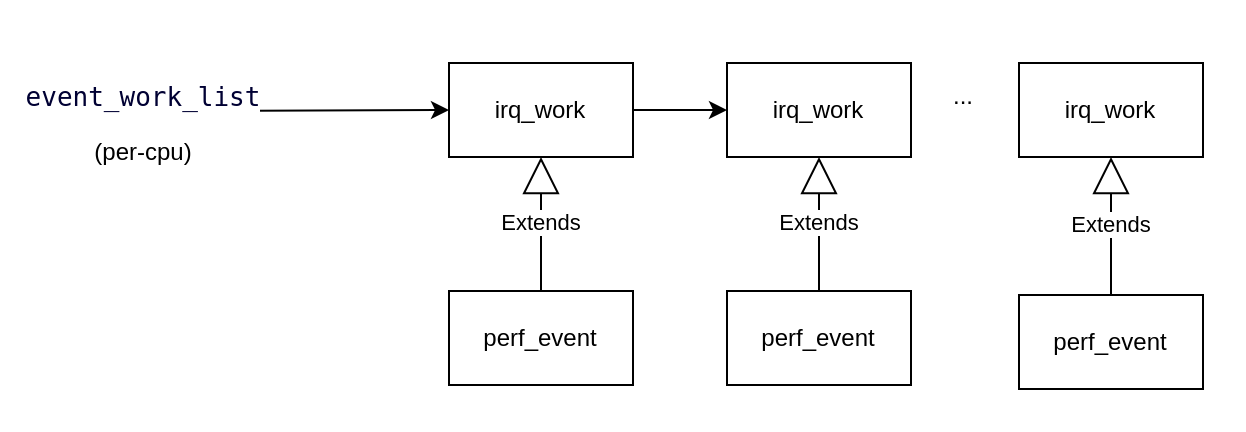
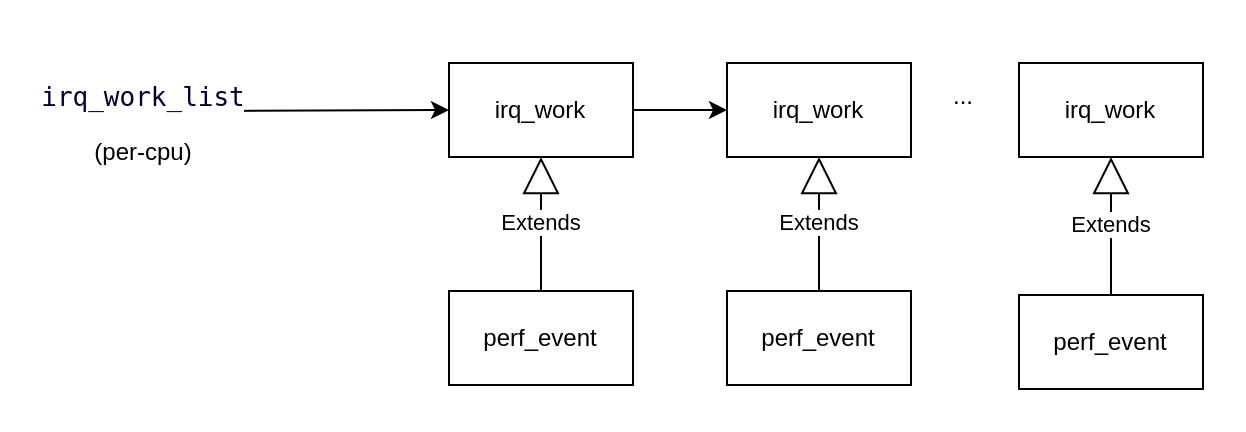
node "event_work_list (per-cpu)": label "event_work_list (per-cpu)" -> "irq_work_list (per-cpu)"
